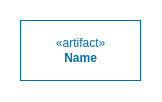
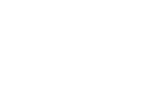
node "«artifact» Name": removed
